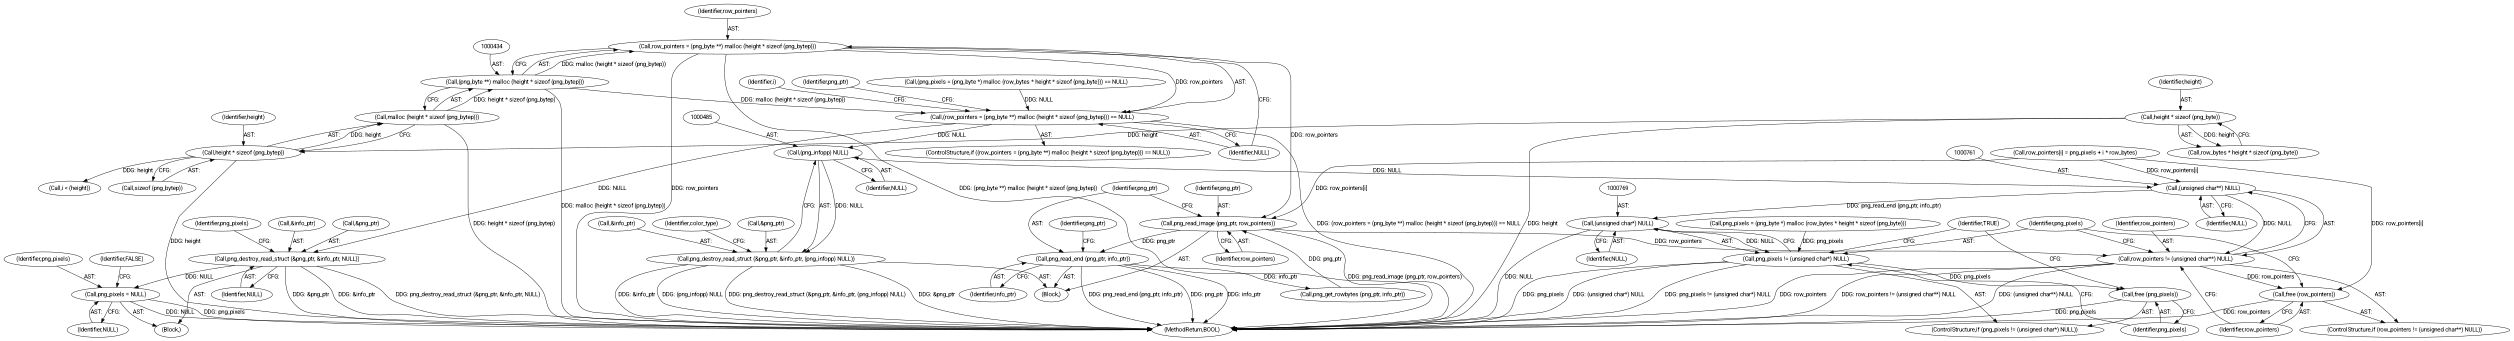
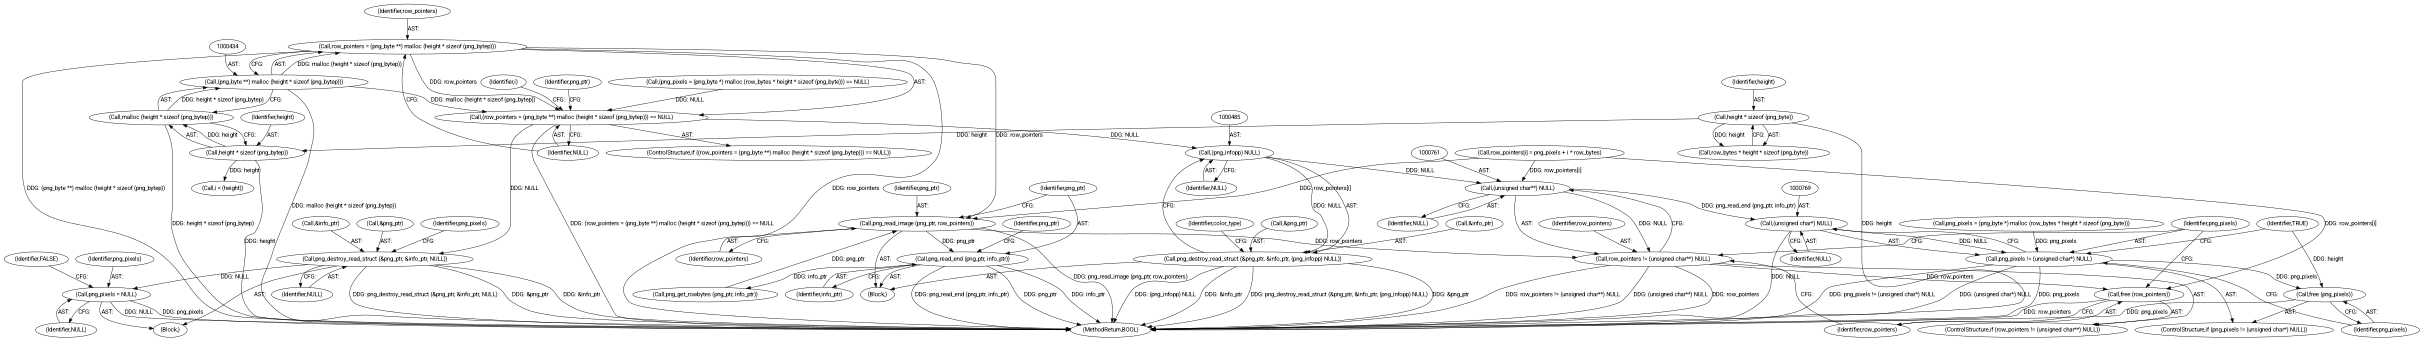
node "(Call,sizeof (png_bytep))": removed
edge "(Identifier,TRUE)" -> "(Call,free (png_pixels))": label "CFG: " -> "DDG: height"
